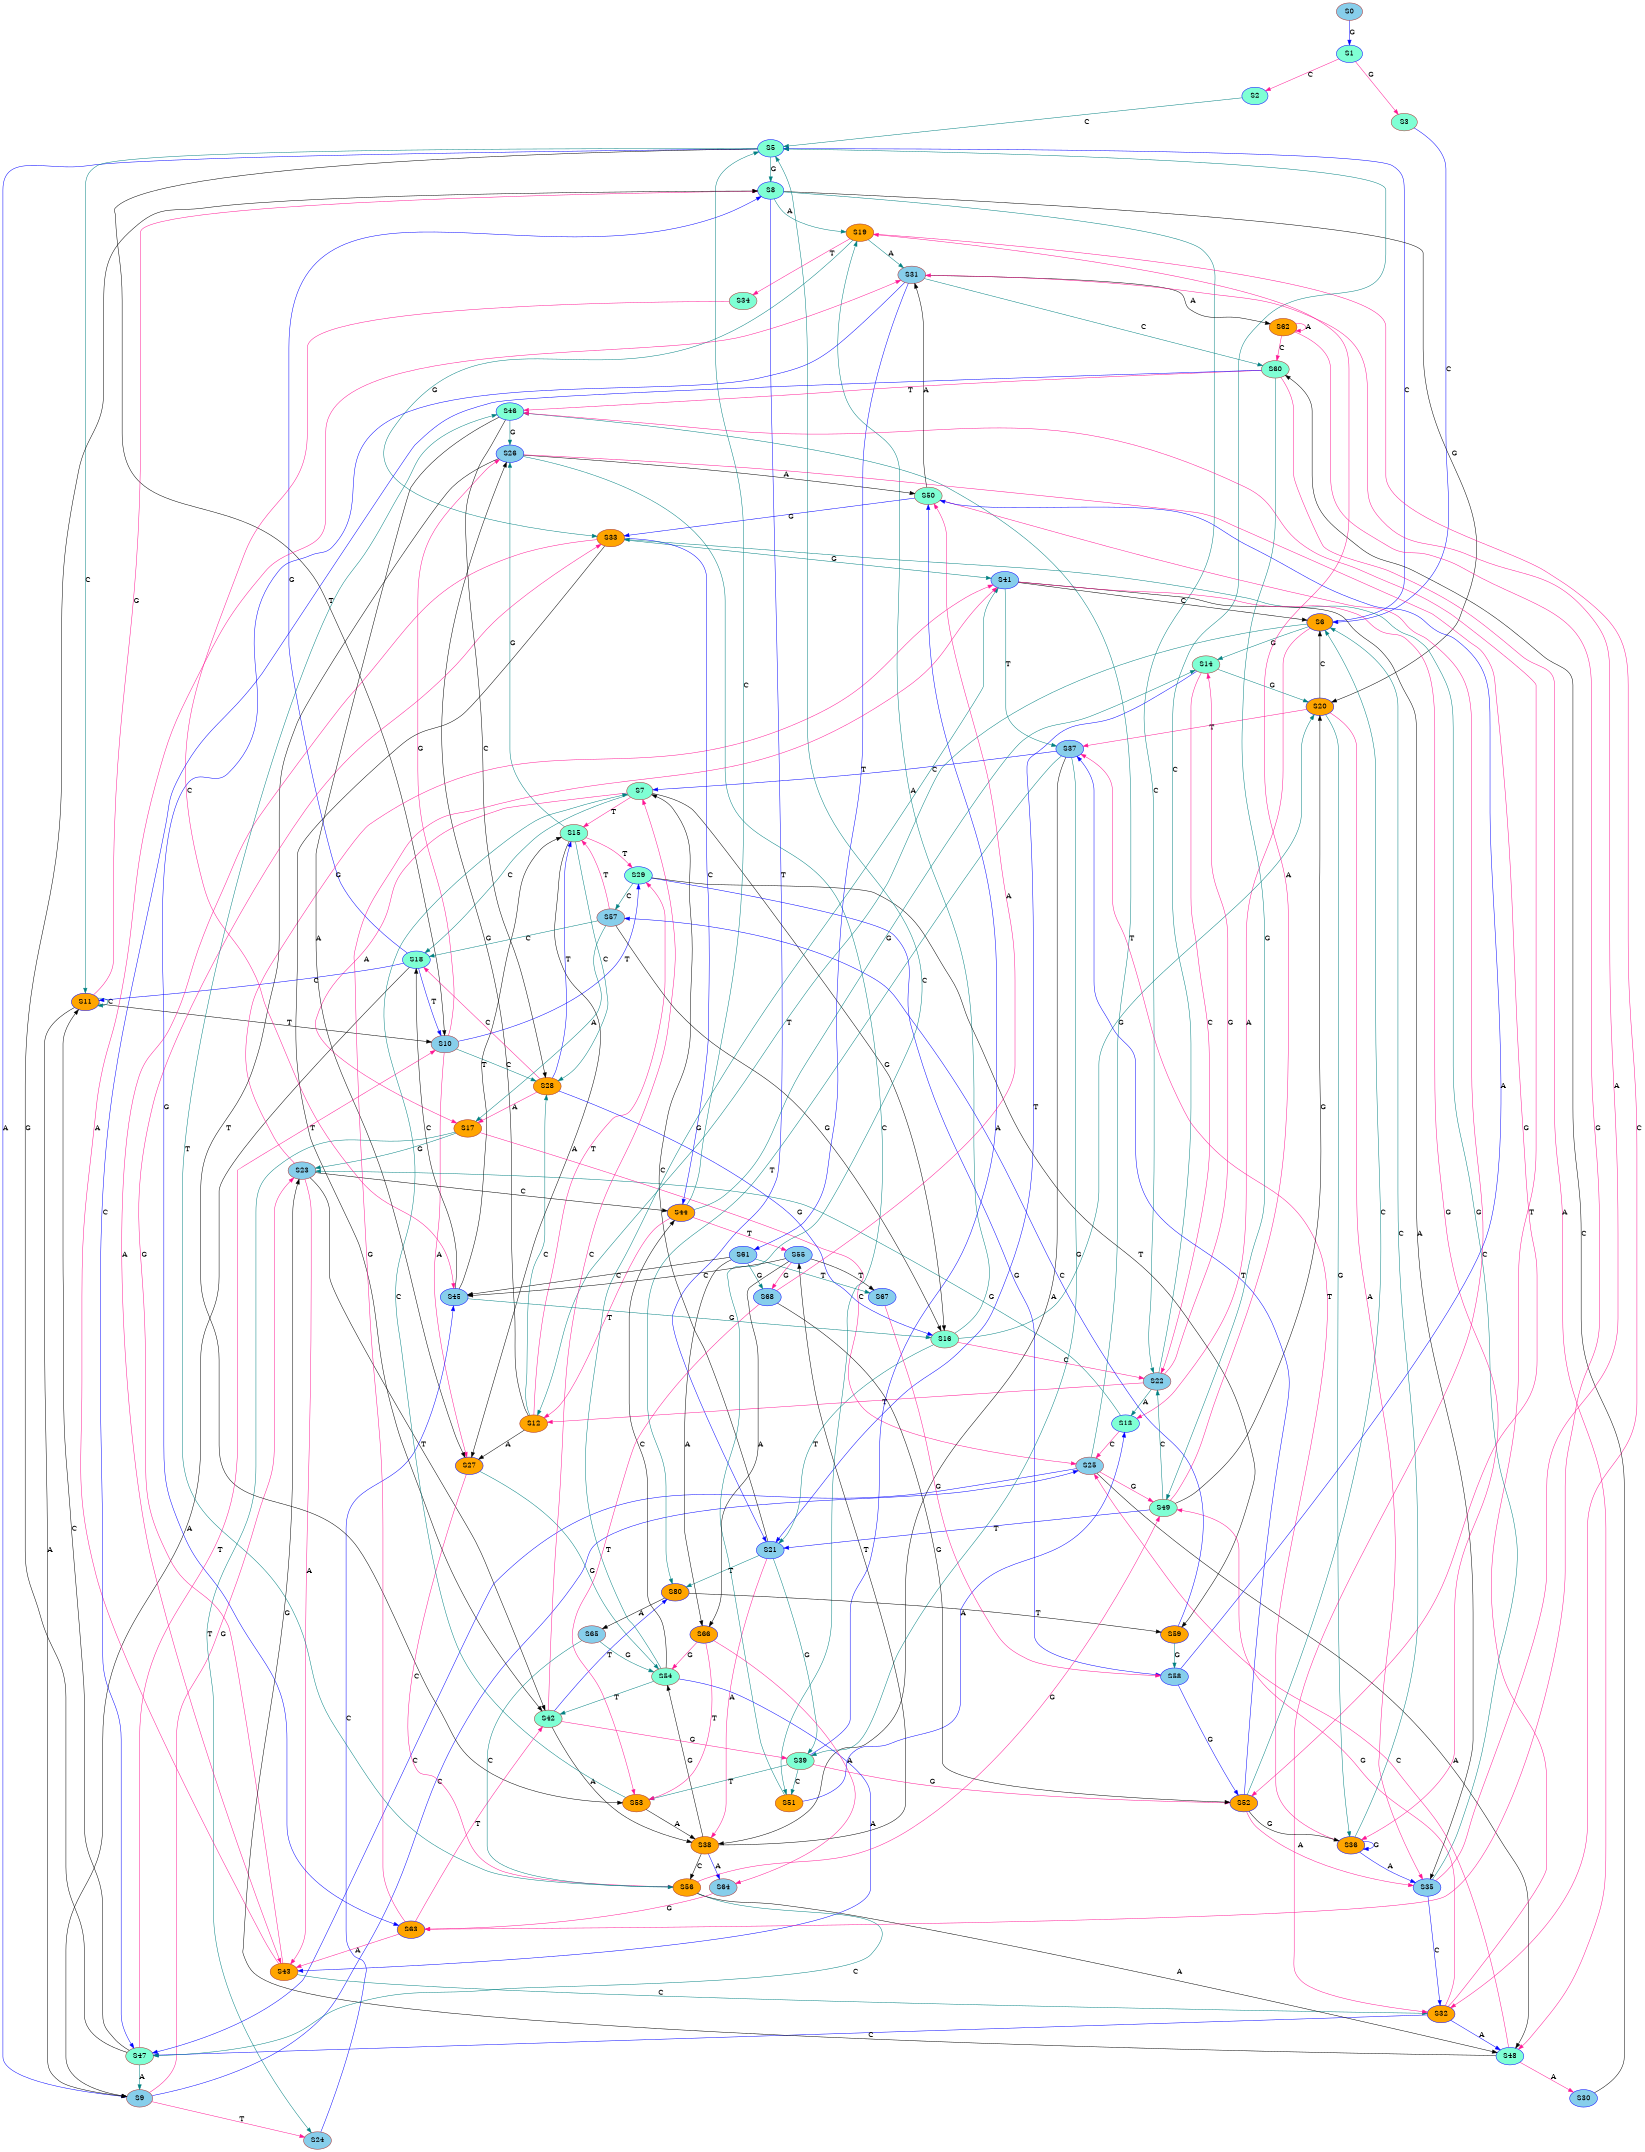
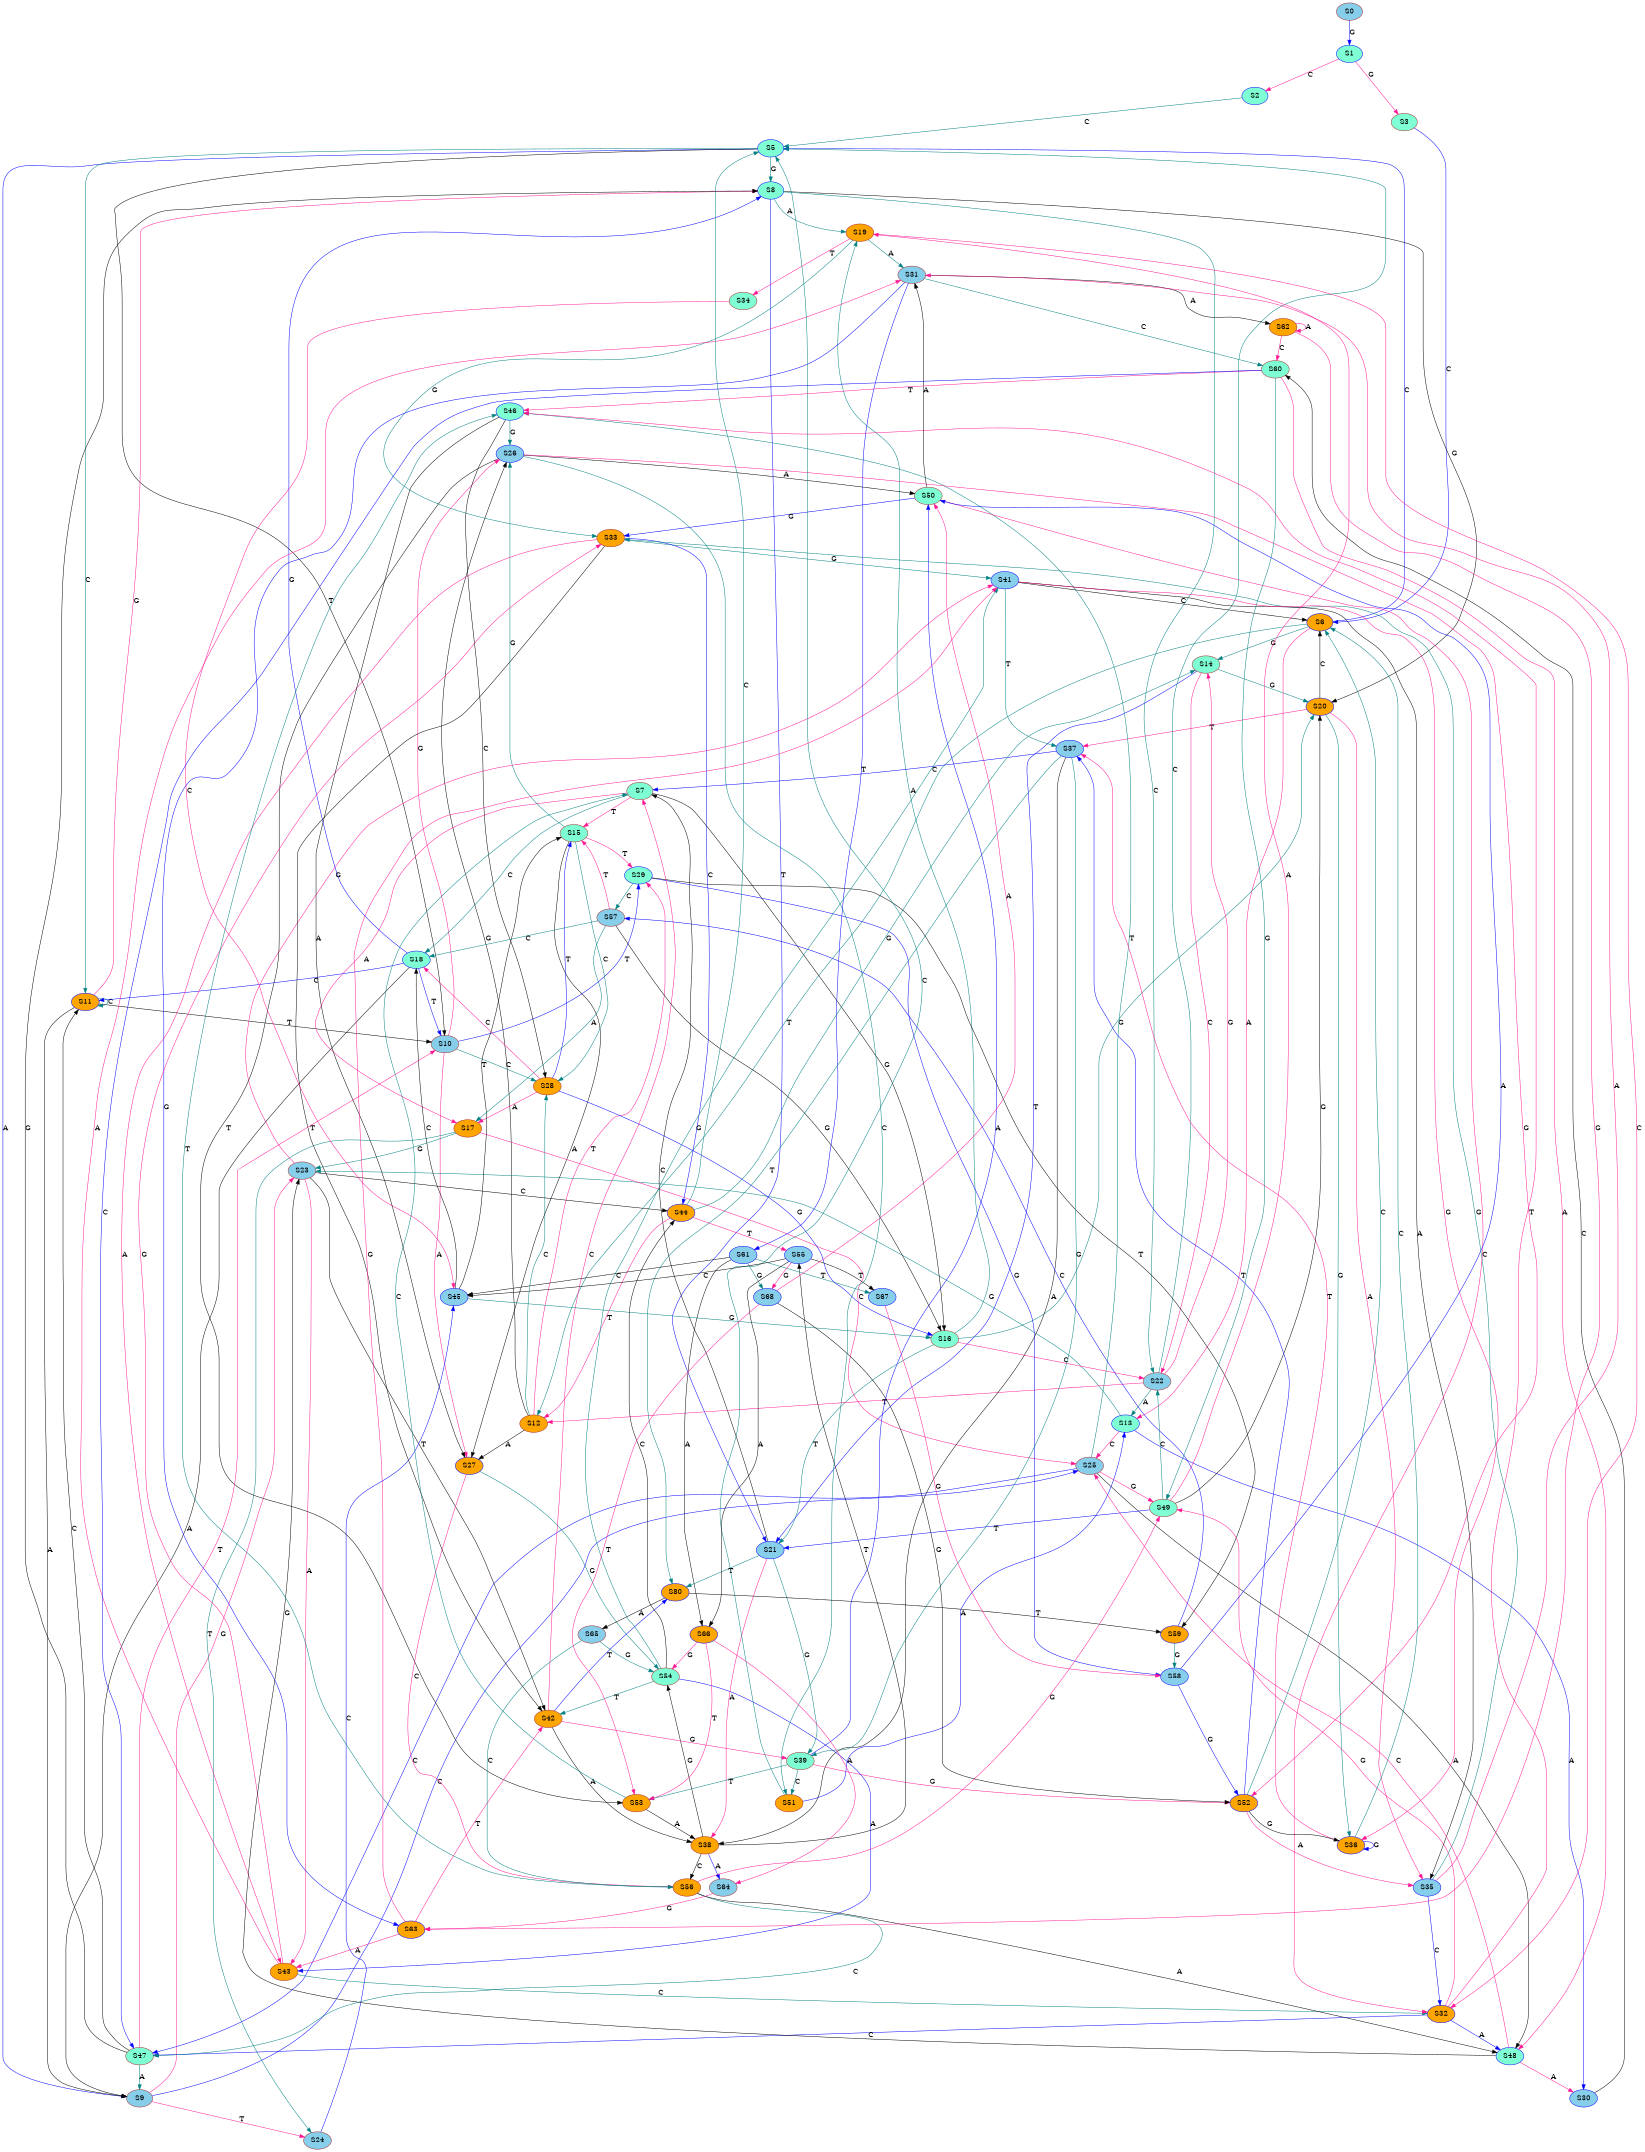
edge "S13" -> "S30": added, label "A"
node "S42": fillcolor aquamarine -> orange
edge "S36" -> "S35": removed, label "A"
